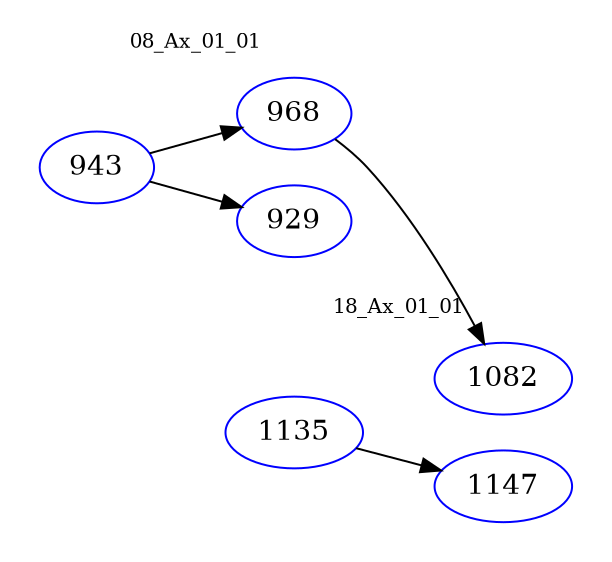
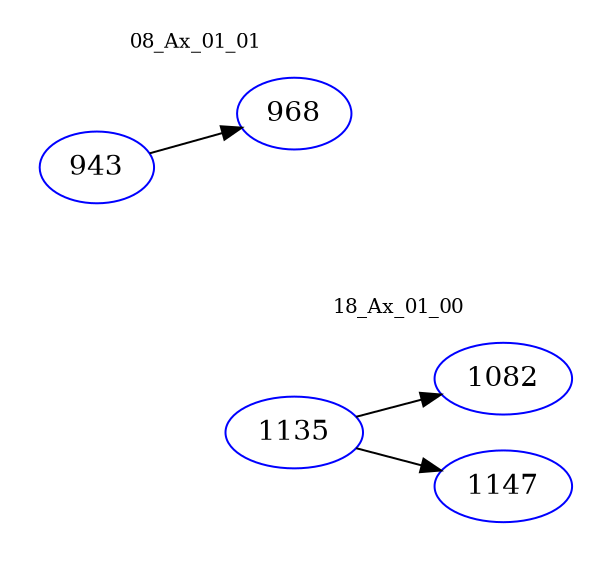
node "929": removed
edge "968" -> "1082": now "1135" -> "1082"
cluster "18_Ax_01_01": label "18_Ax_01_01" -> "18_Ax_01_00"
